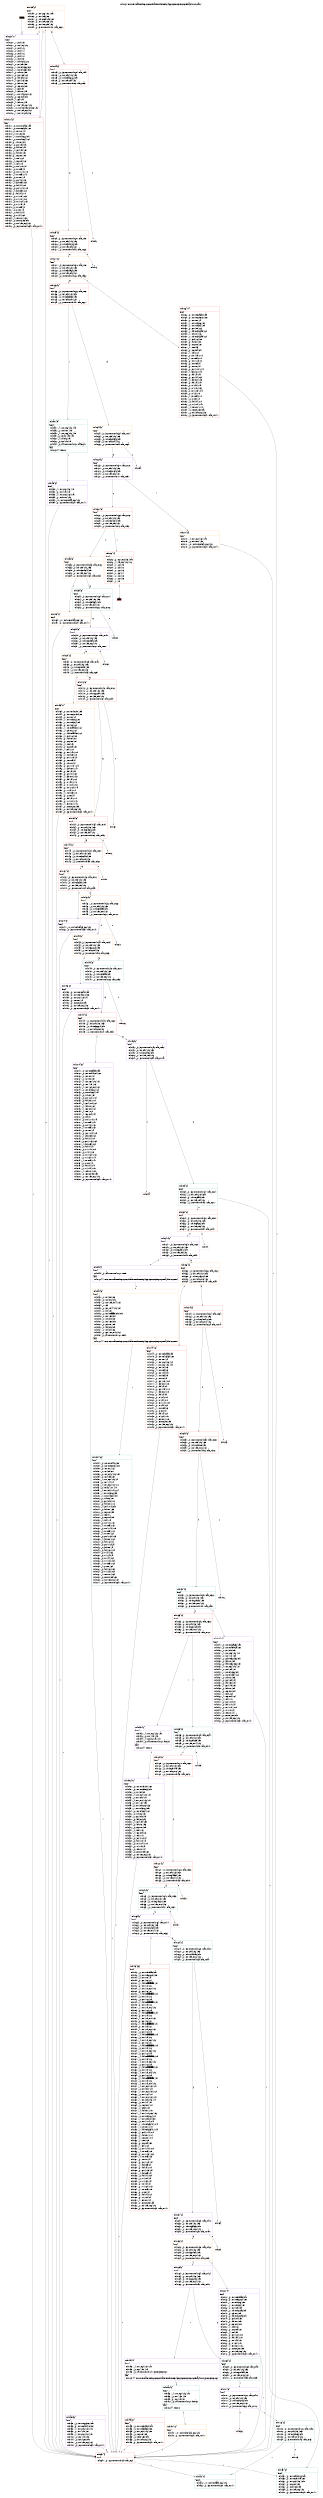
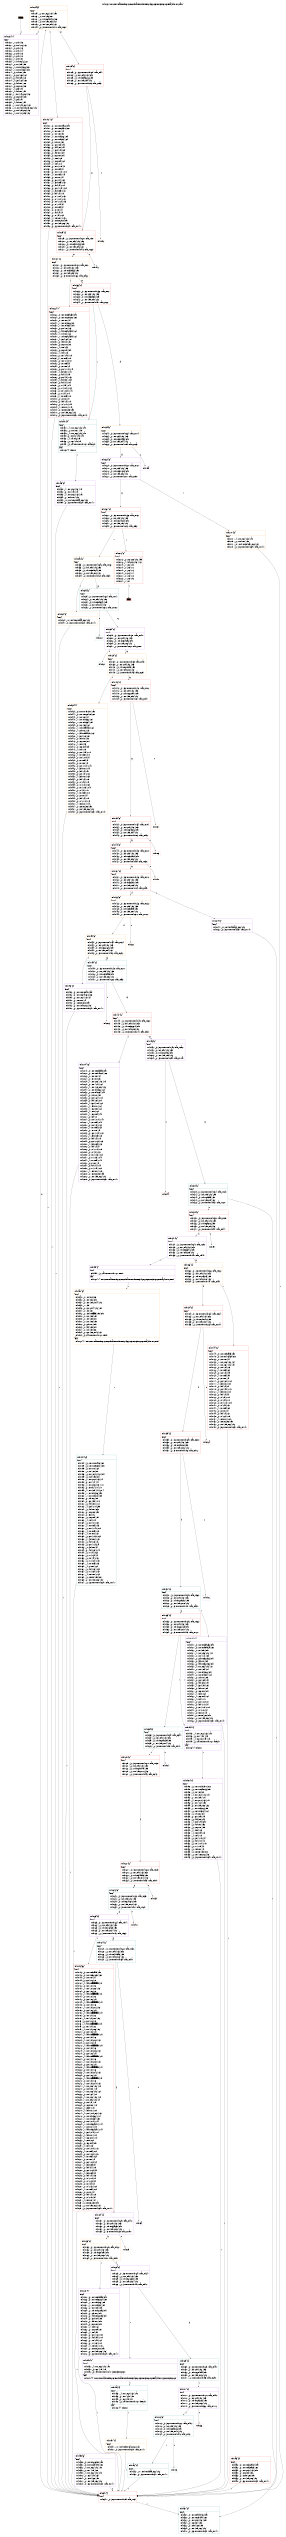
edge "0x402391 [5]" -> "0x401a48 [15]": reversed
